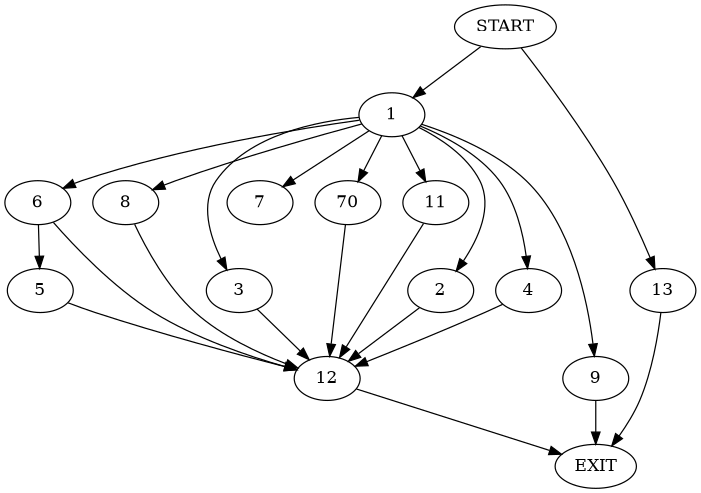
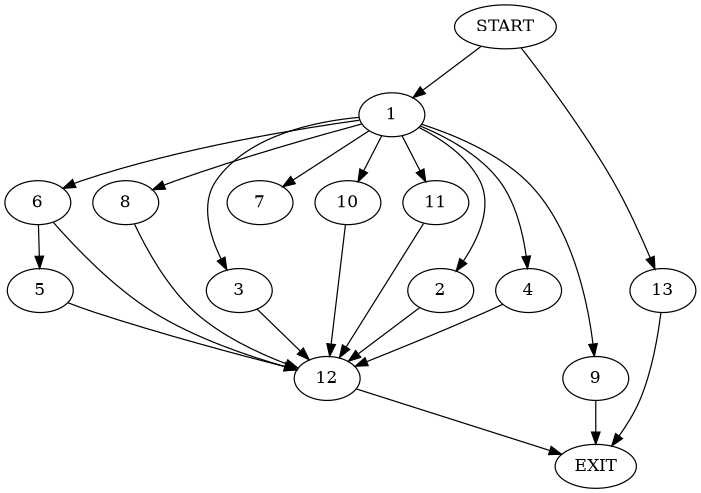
node "70": label "70" -> "10"
